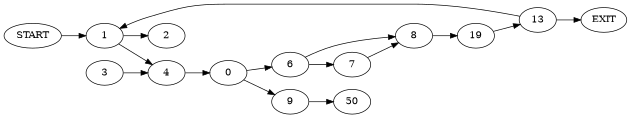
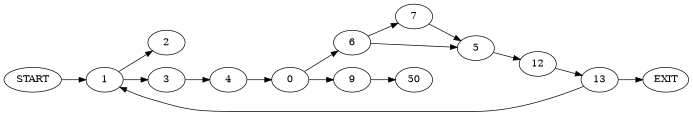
node "8": label "8" -> "5"
node "19": label "19" -> "12"
edge "1" -> "4": now "1" -> "3"
